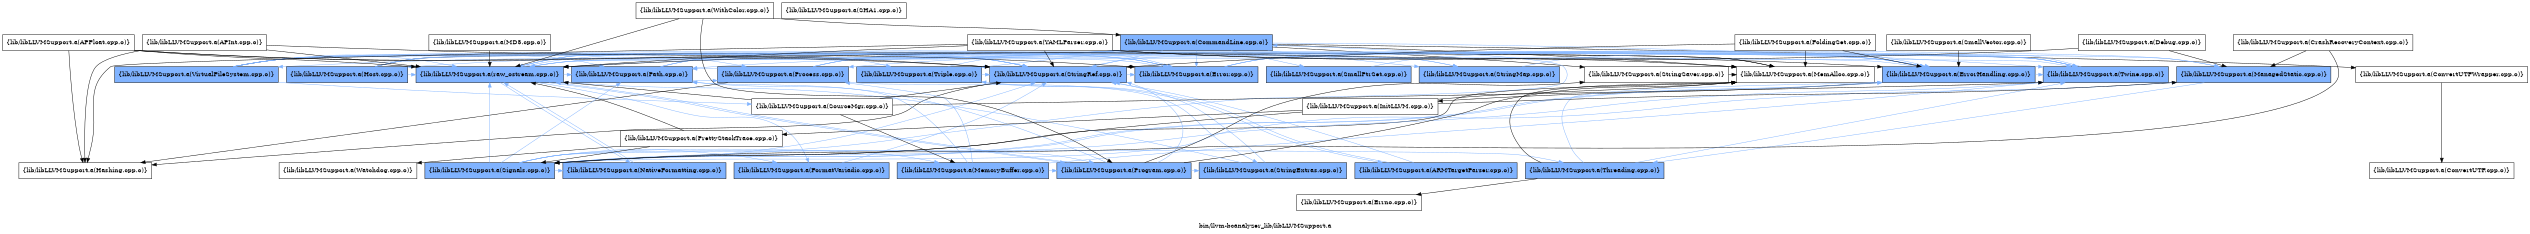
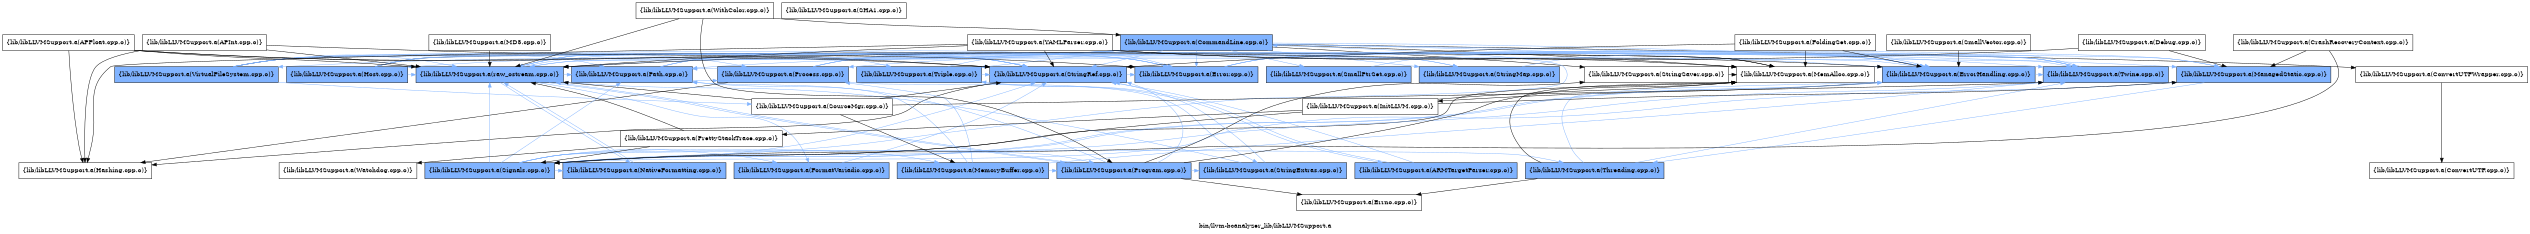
edge "{lib/libLLVMSupport.a(VirtualFileSystem.cpp.o)}" -> "{lib/libLLVMSupport.a(Twine.cpp.o)}": removed
edge "{lib/libLLVMSupport.a(StringRef.cpp.o)}" -> "{lib/libLLVMSupport.a(ErrorHandling.cpp.o)}": now "{lib/libLLVMSupport.a(CommandLine.cpp.o)}" -> "{lib/libLLVMSupport.a(ErrorHandling.cpp.o)}"
edge "{lib/libLLVMSupport.a(CommandLine.cpp.o)}" -> "{lib/libLLVMSupport.a(ManagedStatic.cpp.o)}": added
edge "{lib/libLLVMSupport.a(Error.cpp.o)}" -> "{lib/libLLVMSupport.a(raw_ostream.cpp.o)}": removed
edge "{lib/libLLVMSupport.a(Program.cpp.o)}" -> "{lib/libLLVMSupport.a(Errno.cpp.o)}": added
